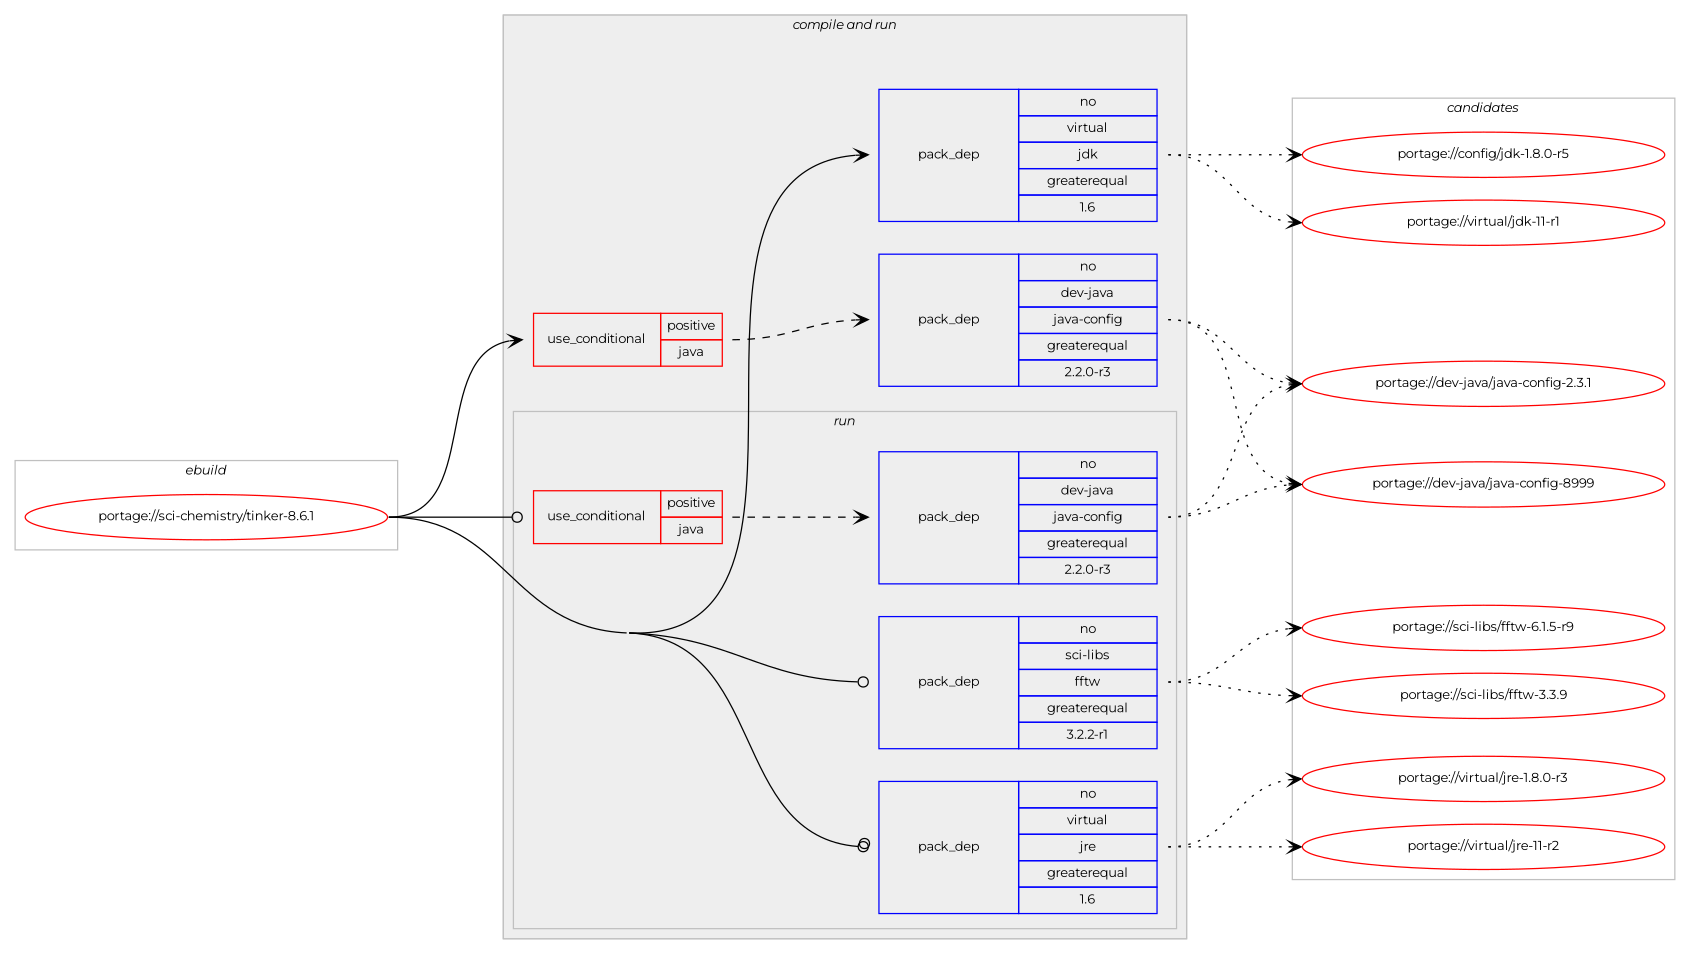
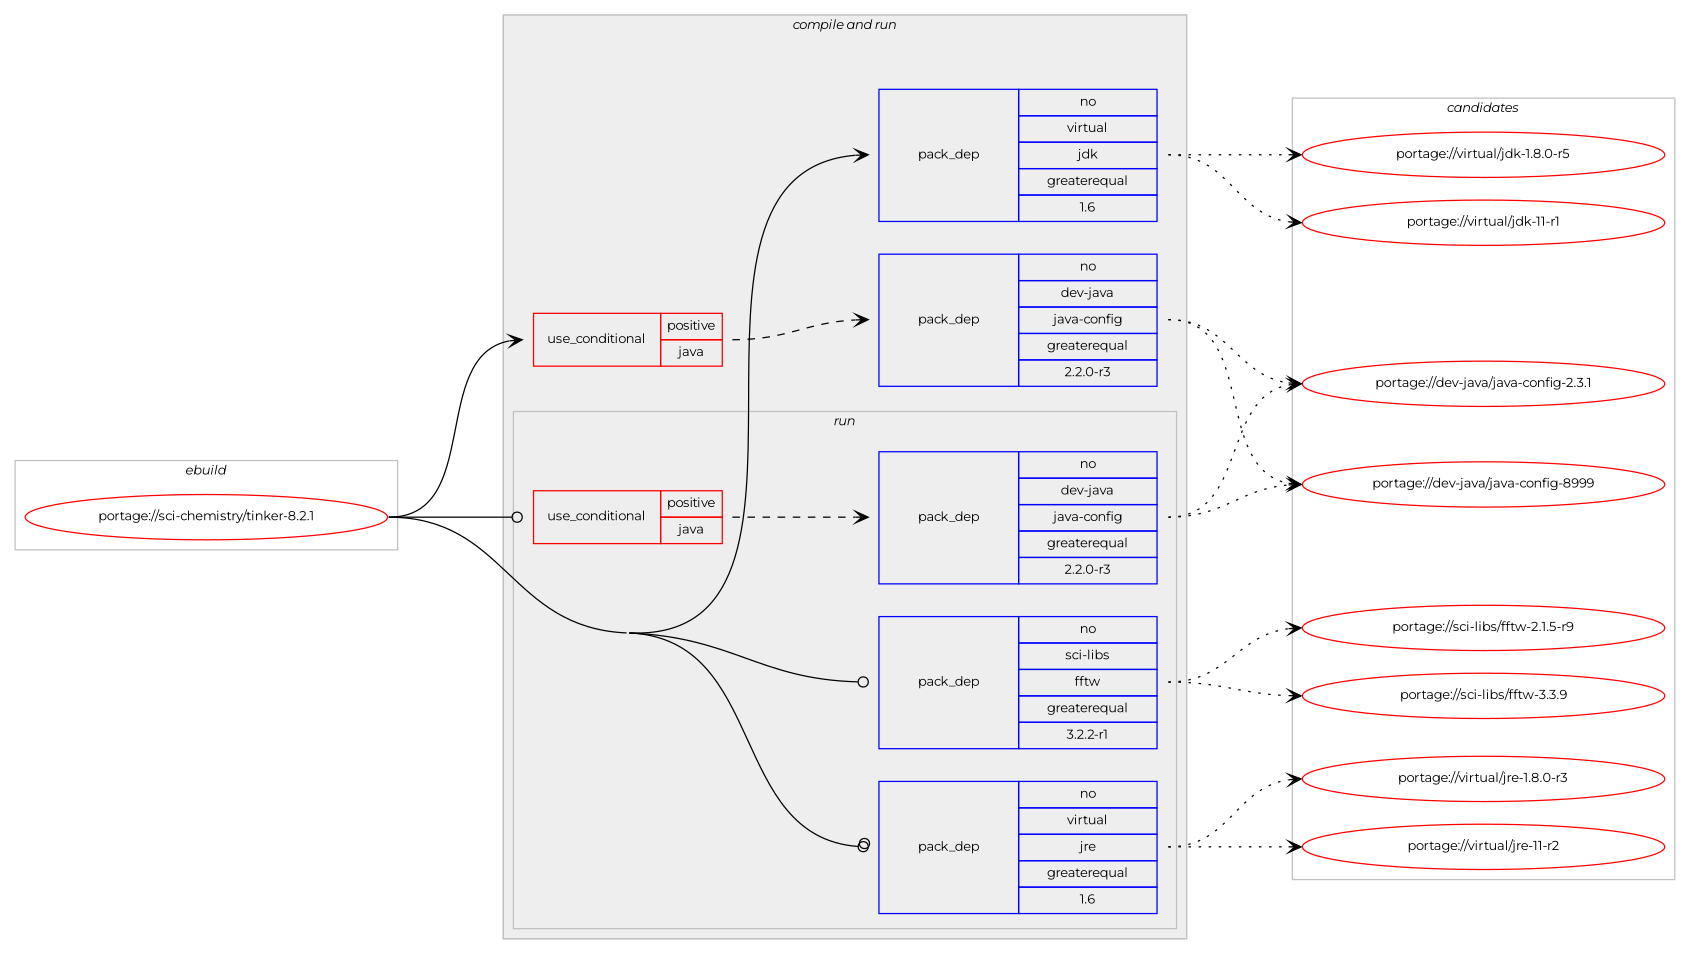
node "portage://config/jdk-1.8.0-r5": label "portage://config/jdk-1.8.0-r5" -> "portage://virtual/jdk-1.8.0-r5"
node "portage://sci-chemistry/tinker-8.6.1": label "portage://sci-chemistry/tinker-8.6.1" -> "portage://sci-chemistry/tinker-8.2.1"
node "portage://sci-libs/fftw-6.1.5-r9": label "portage://sci-libs/fftw-6.1.5-r9" -> "portage://sci-libs/fftw-2.1.5-r9"
